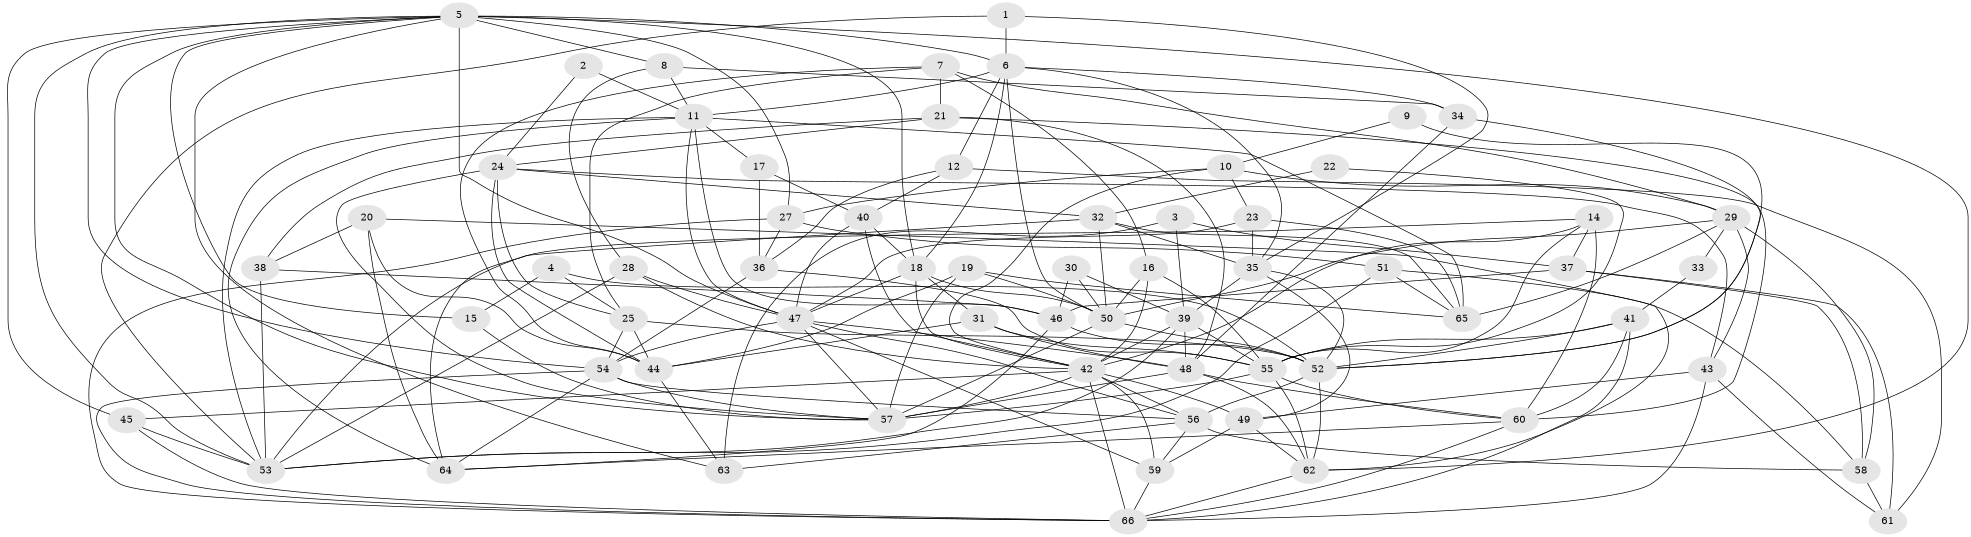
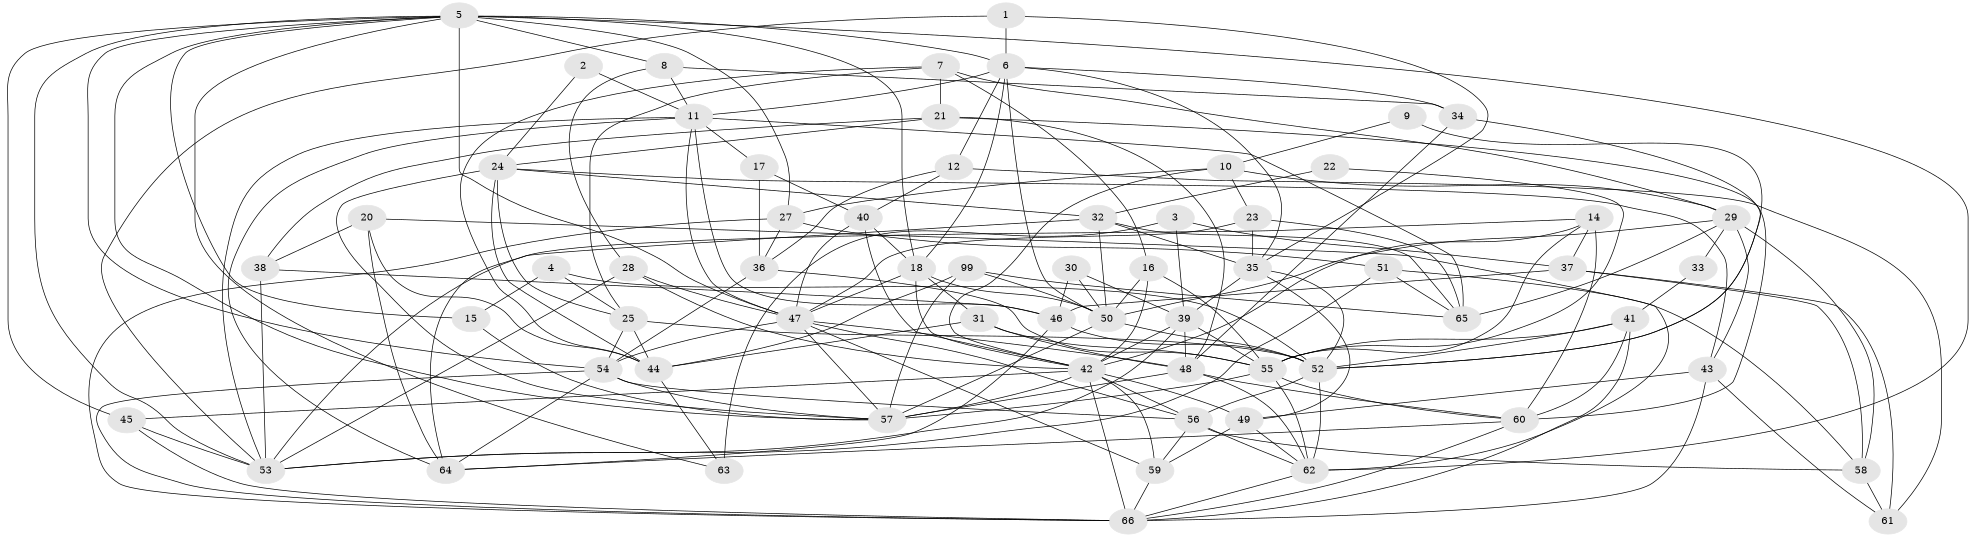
node "19": label "19" -> "99"
edge "56" -- "63": now "56" -- "62"
